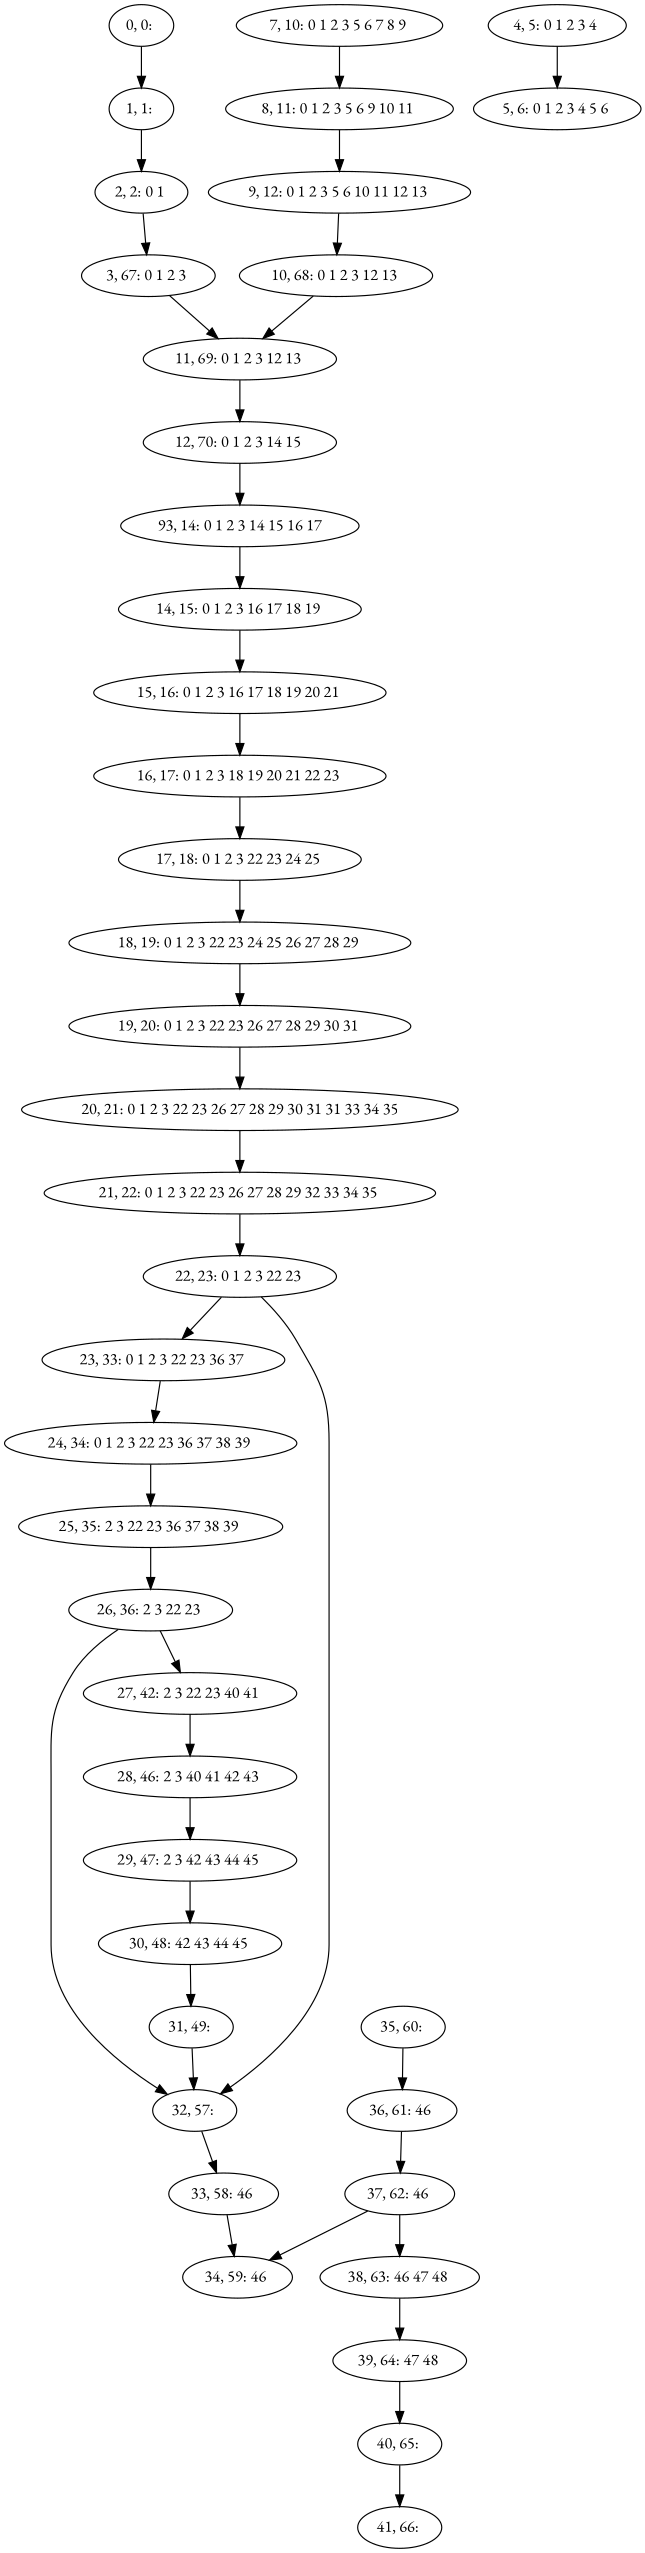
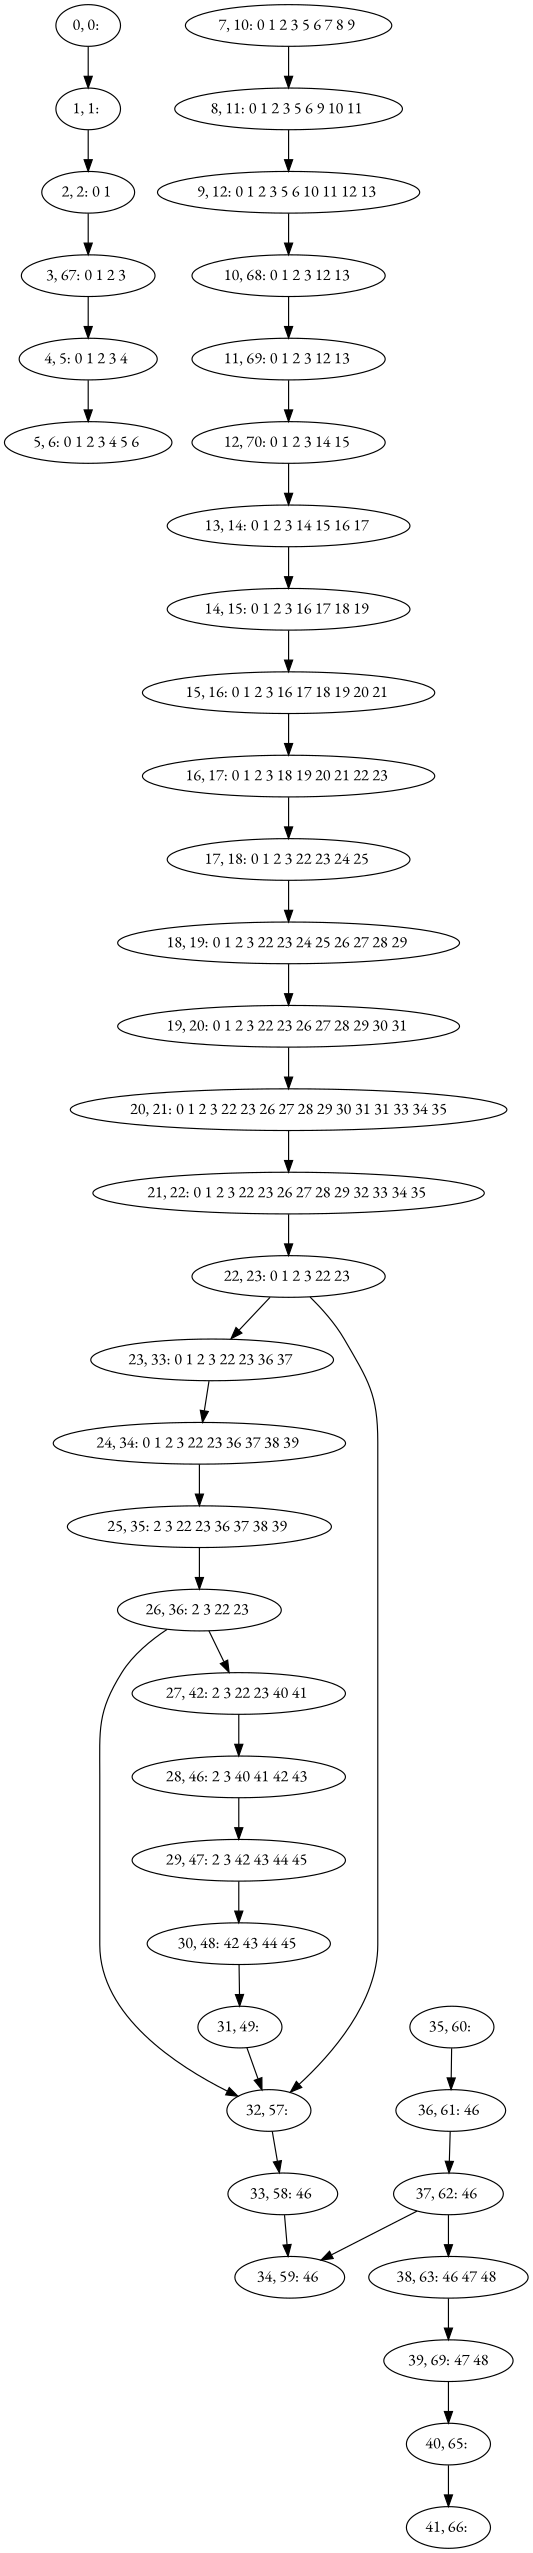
edge "3, 67: 0 1 2 3" -> "11, 69: 0 1 2 3 12 13": now "3, 67: 0 1 2 3" -> "4, 5: 0 1 2 3 4"
node "93, 14: 0 1 2 3 14 15 16 17": label "93, 14: 0 1 2 3 14 15 16 17" -> "13, 14: 0 1 2 3 14 15 16 17"
node "39, 64: 47 48": label "39, 64: 47 48" -> "39, 69: 47 48"
